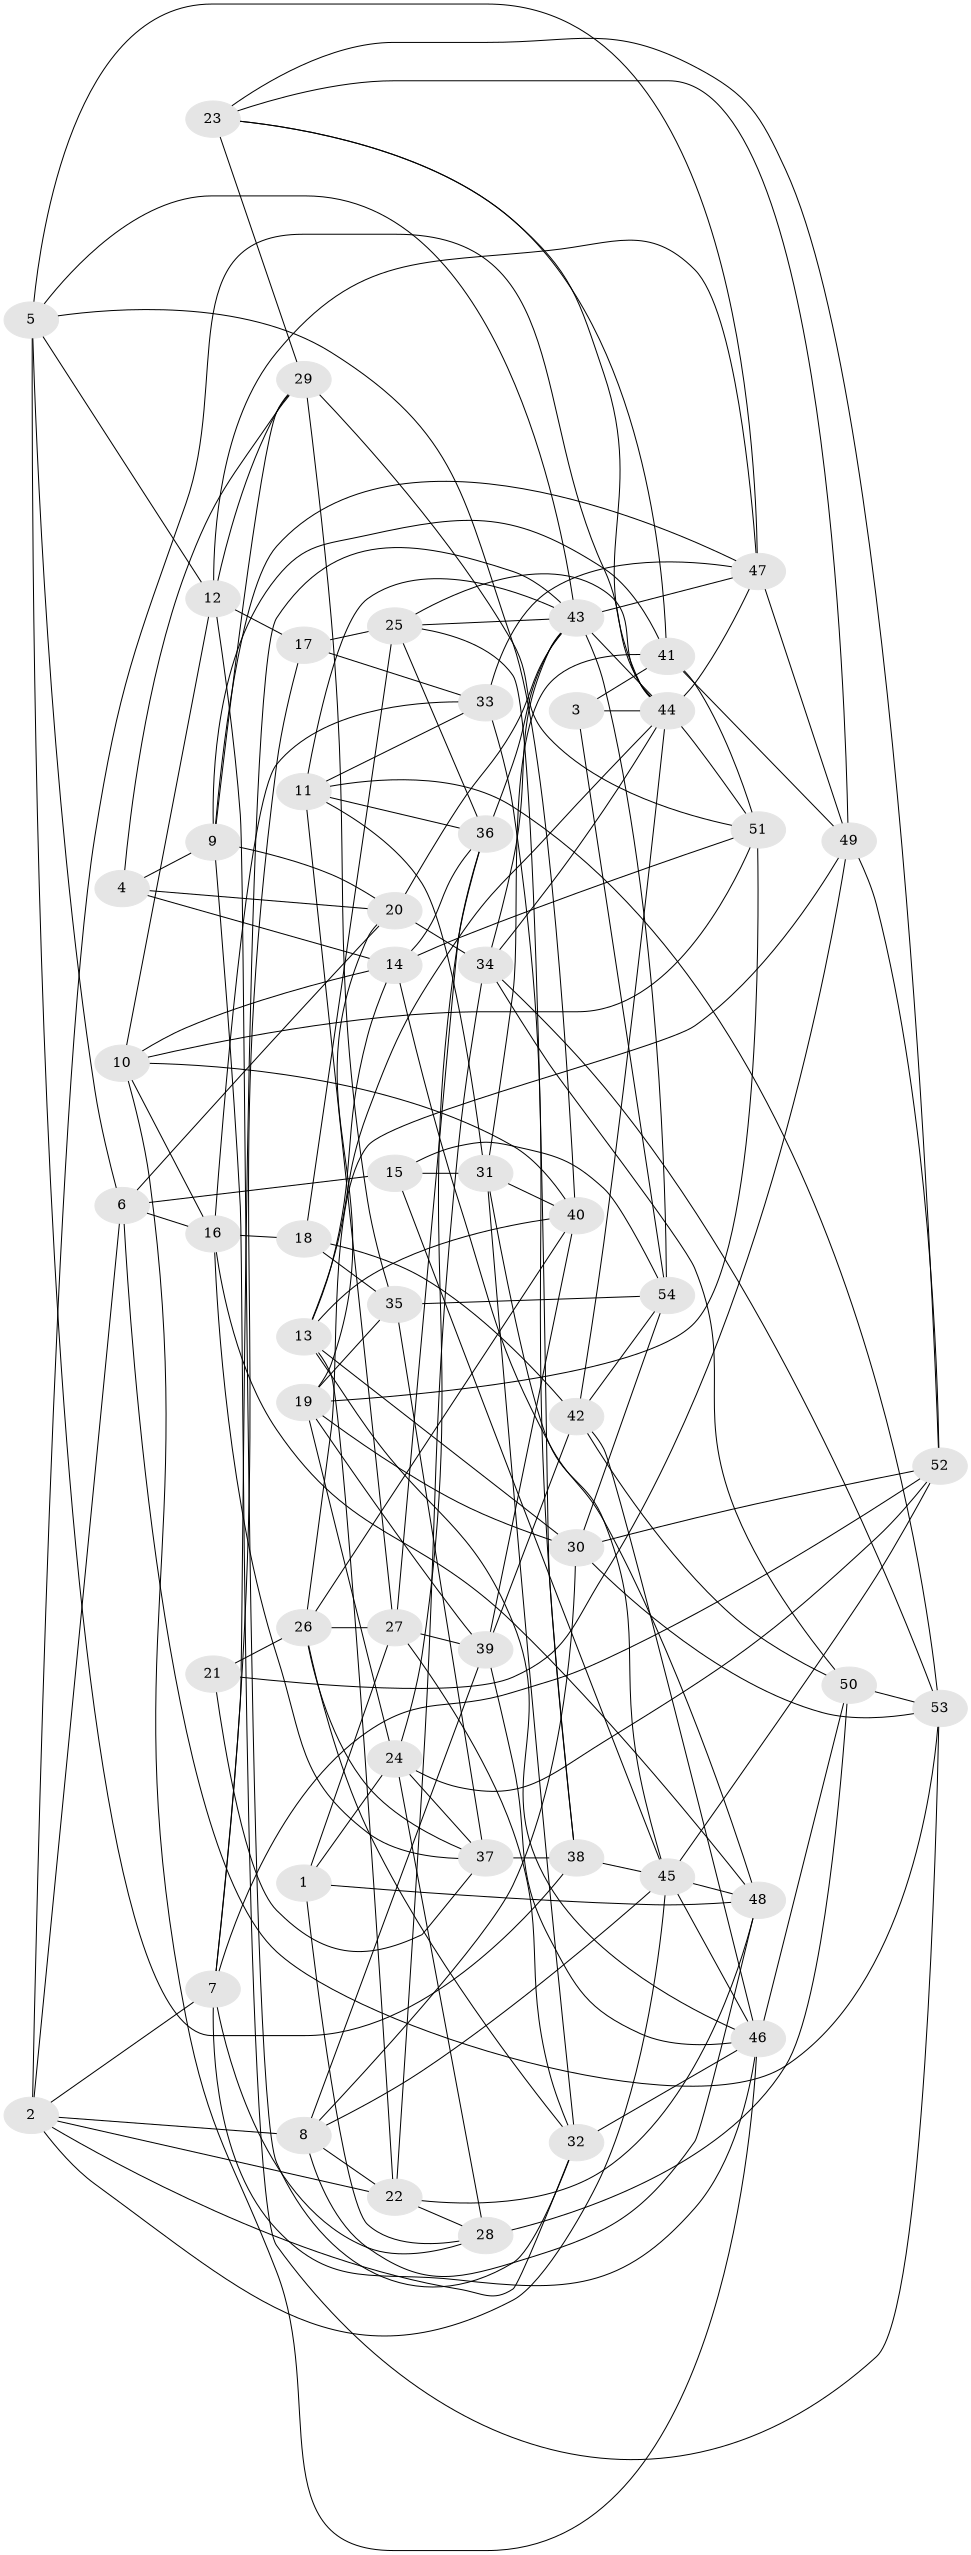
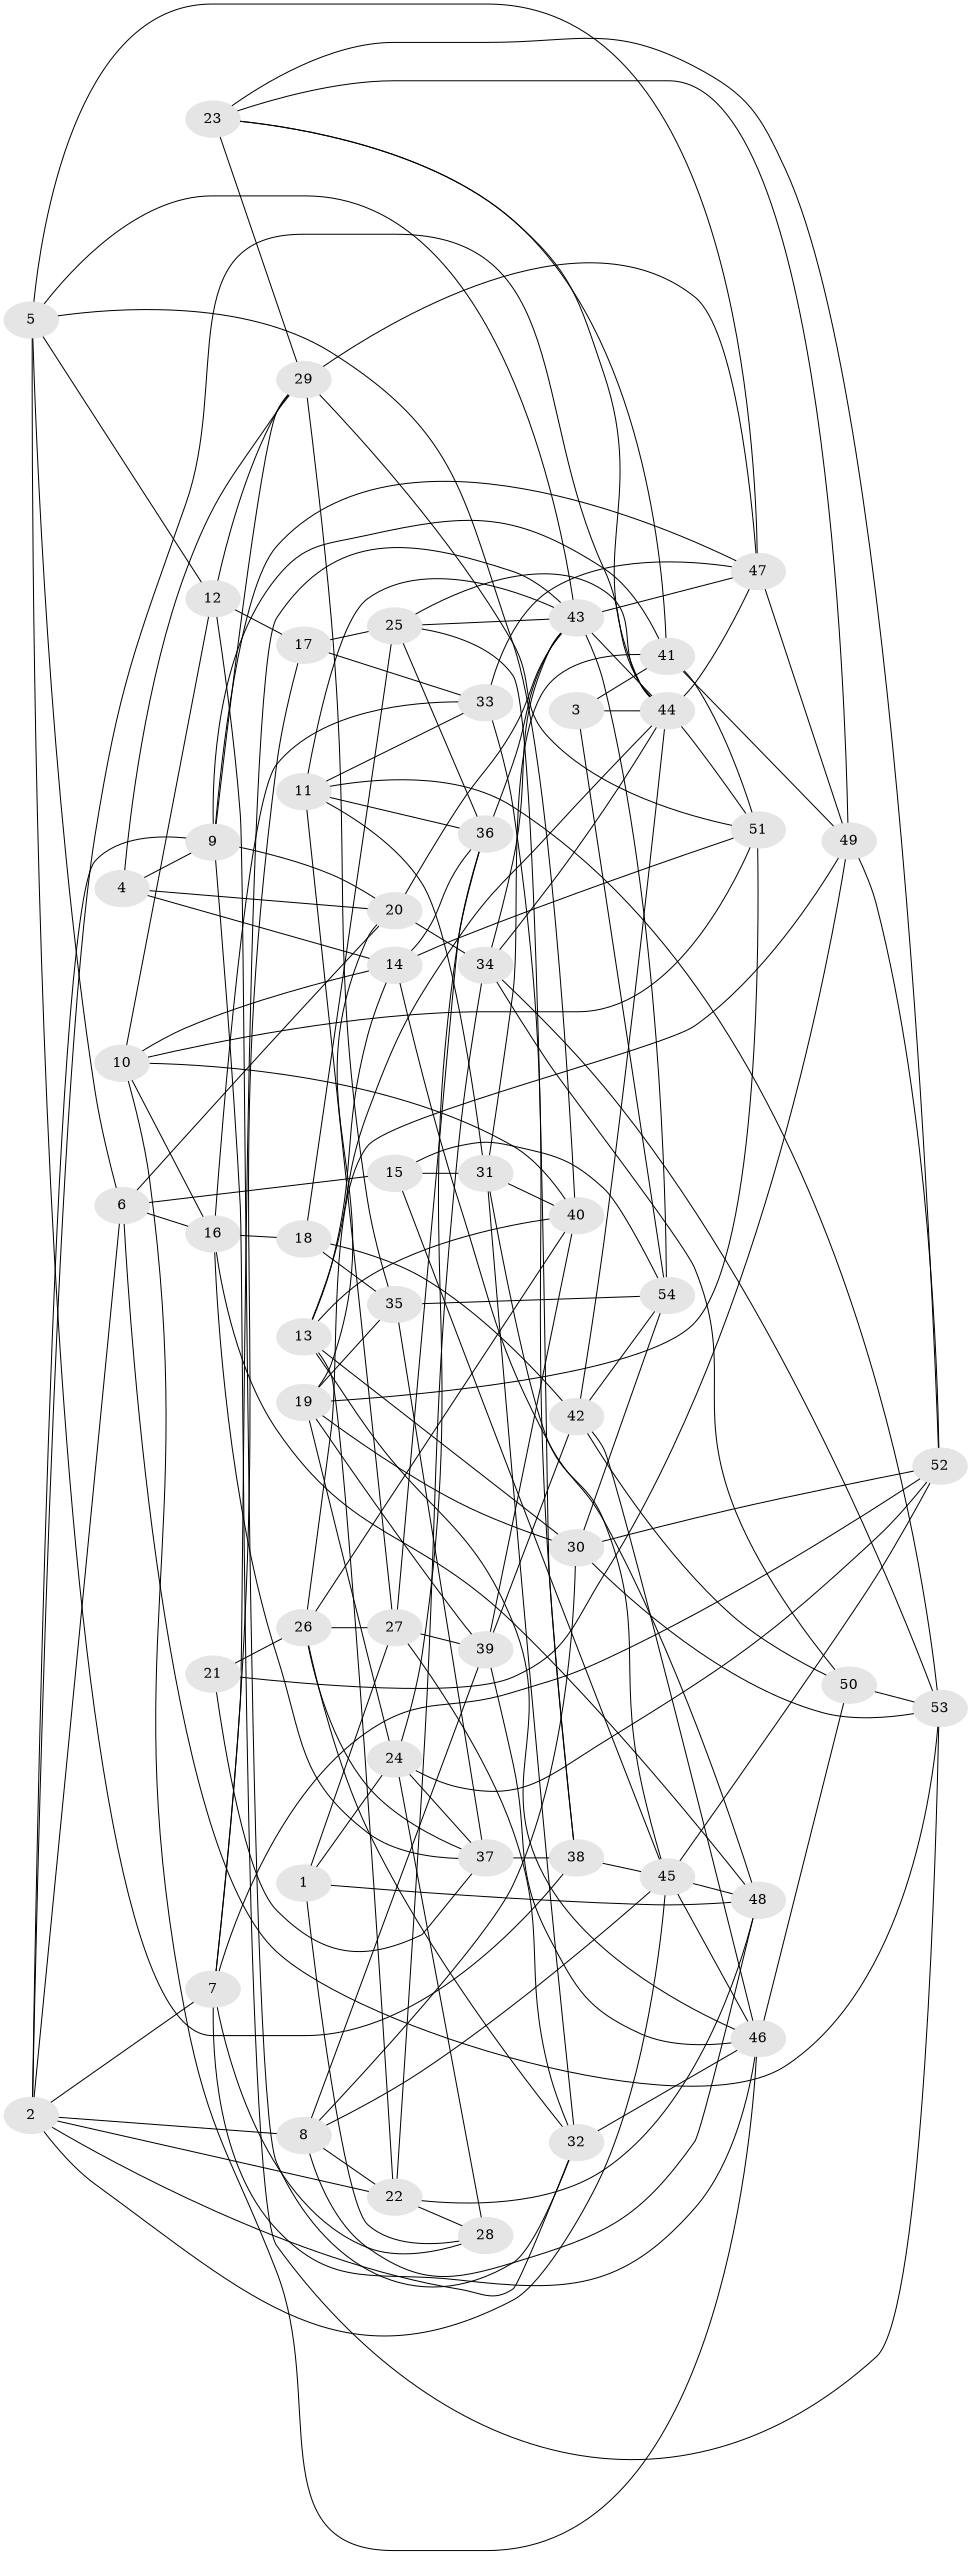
edge "47" -- "12": now "47" -- "29"
edge "9" -- "2": added
edge "50" -- "28": removed
